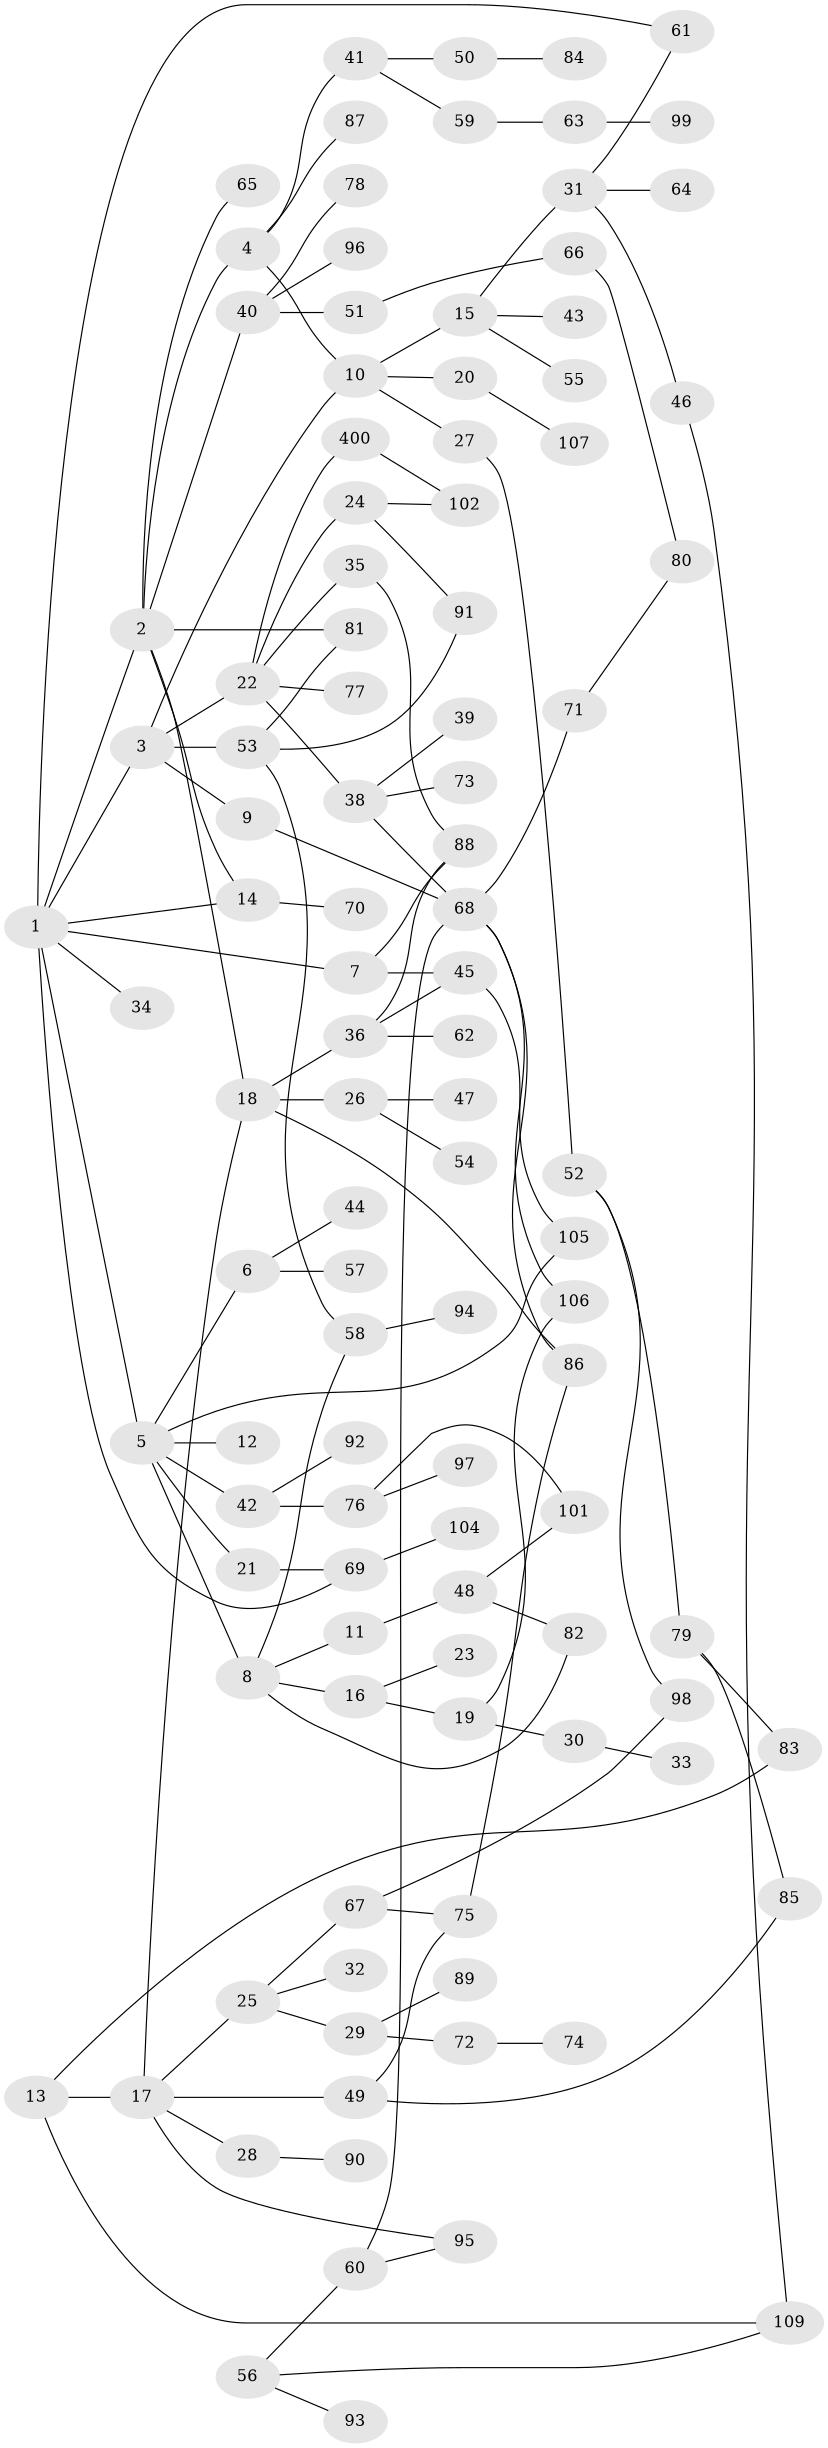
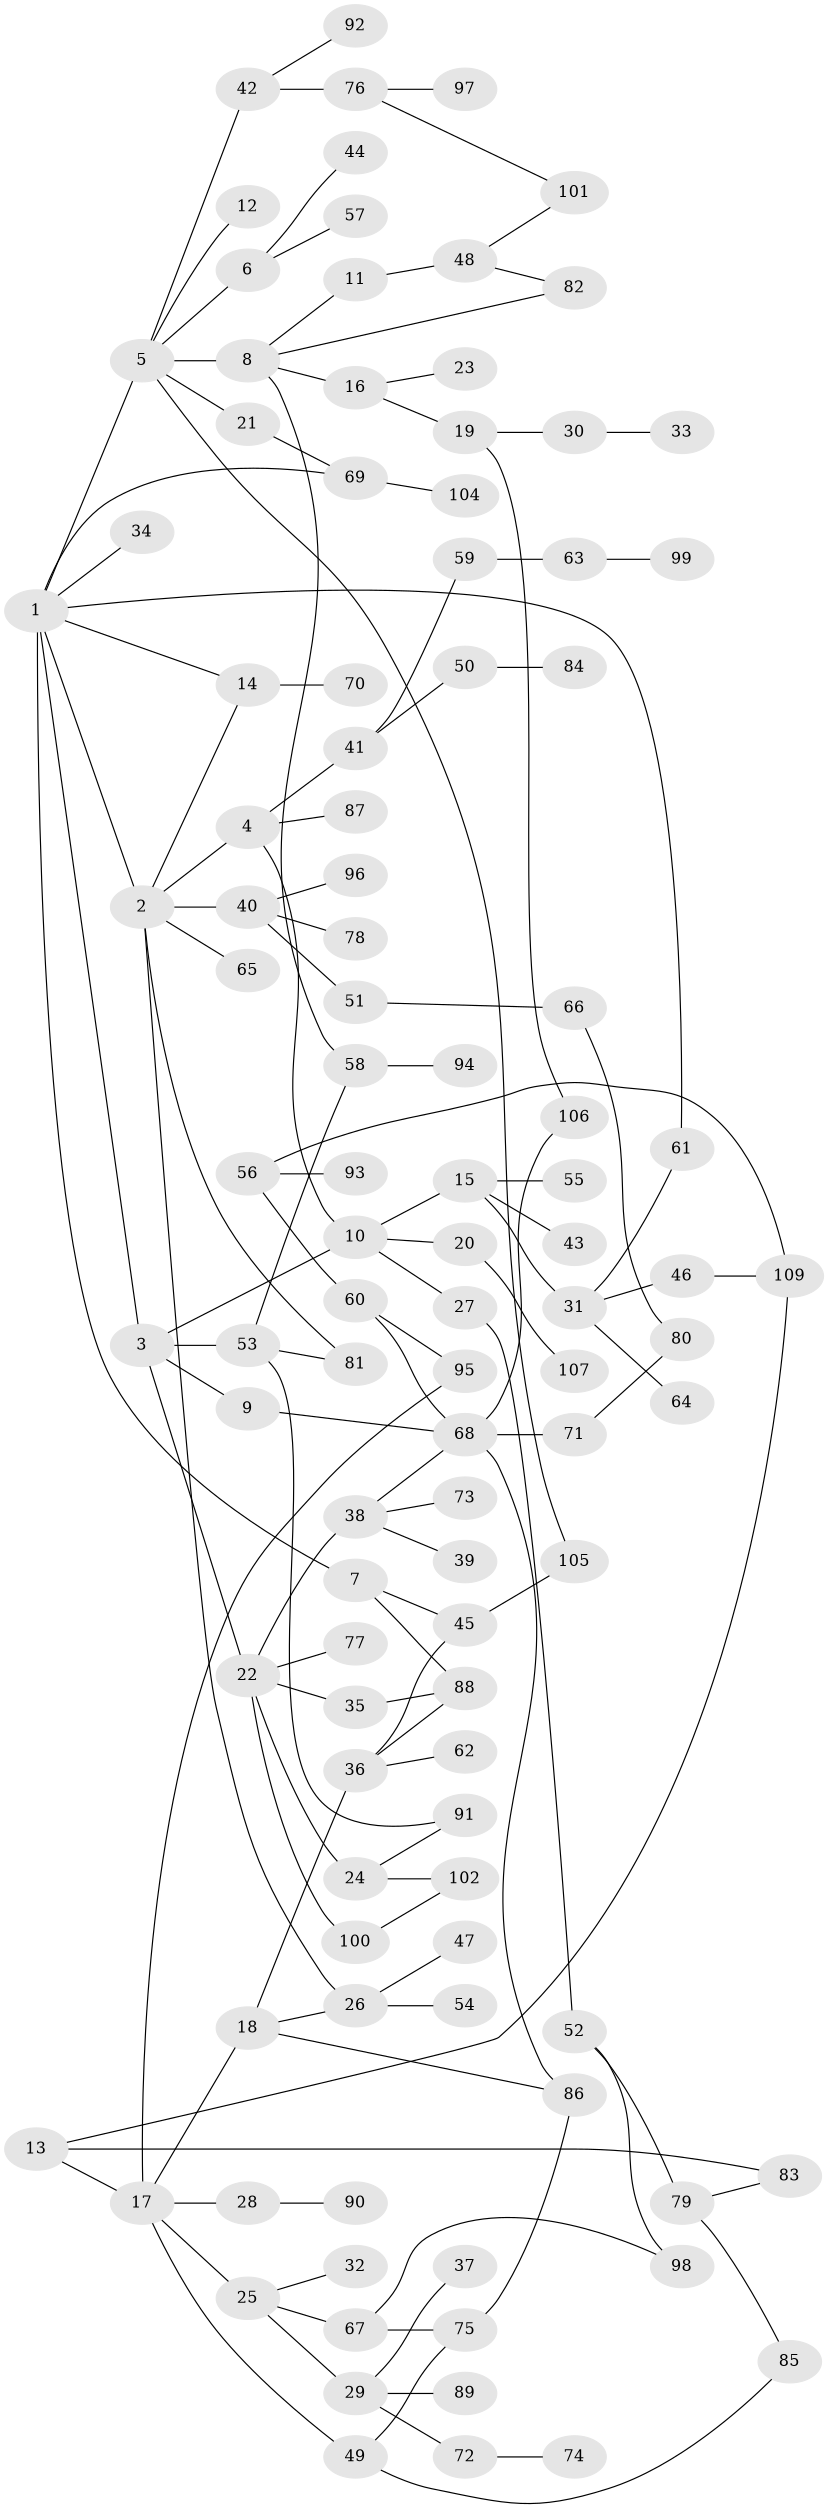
node "400": label "400" -> "100"
edge "2" -- "18": now "2" -- "26"
node "37": added
